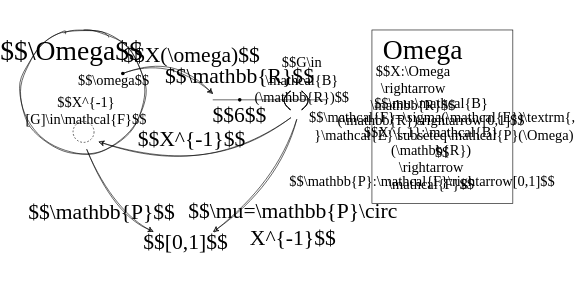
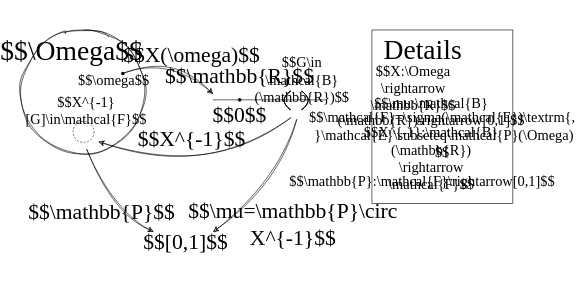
node "Omega": label "Omega" -> "Details"
node "$$6$$": label "$$6$$" -> "$$0$$"
